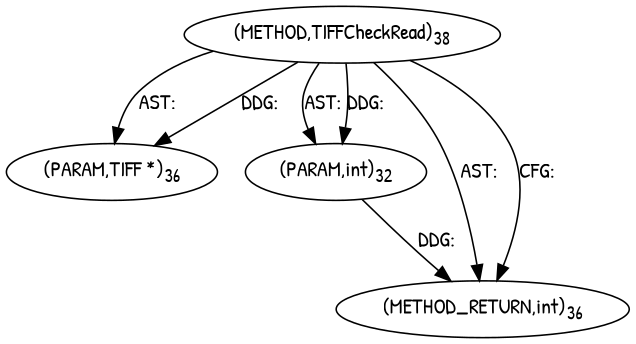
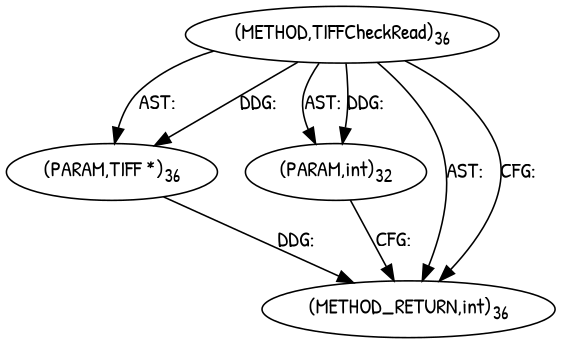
node "(METHOD,TIFFCheckRead)": text "38" -> "36"
edge "(PARAM,TIFF *)" -> "(METHOD_RETURN,int)": added, label "DDG:"
edge "(PARAM,int)" -> "(METHOD_RETURN,int)": label "DDG: " -> "CFG: "
